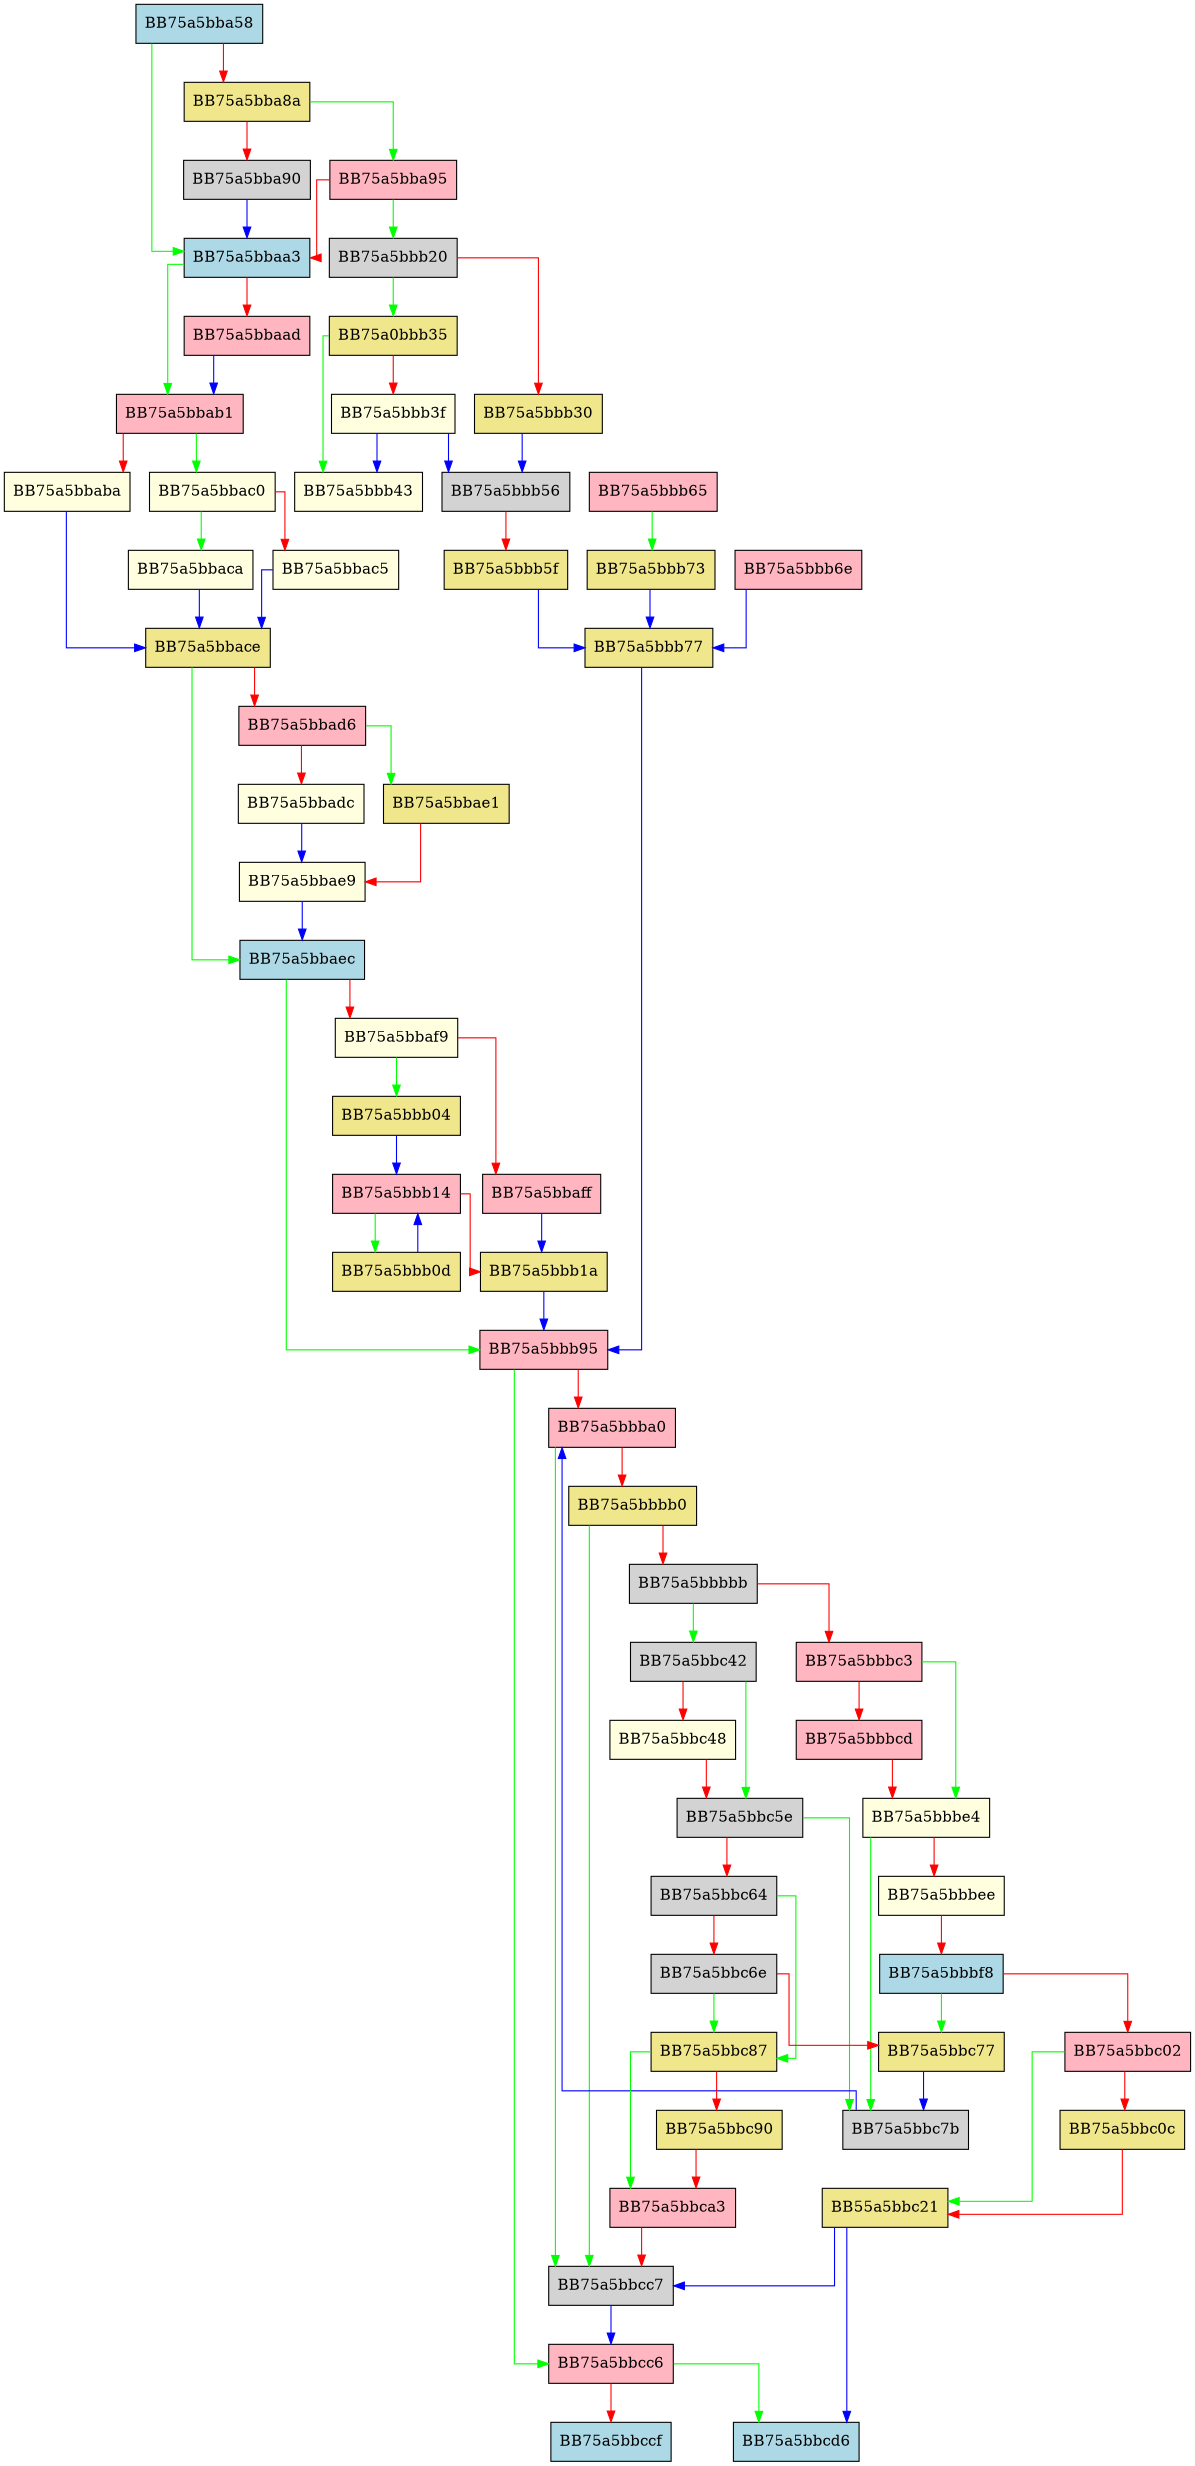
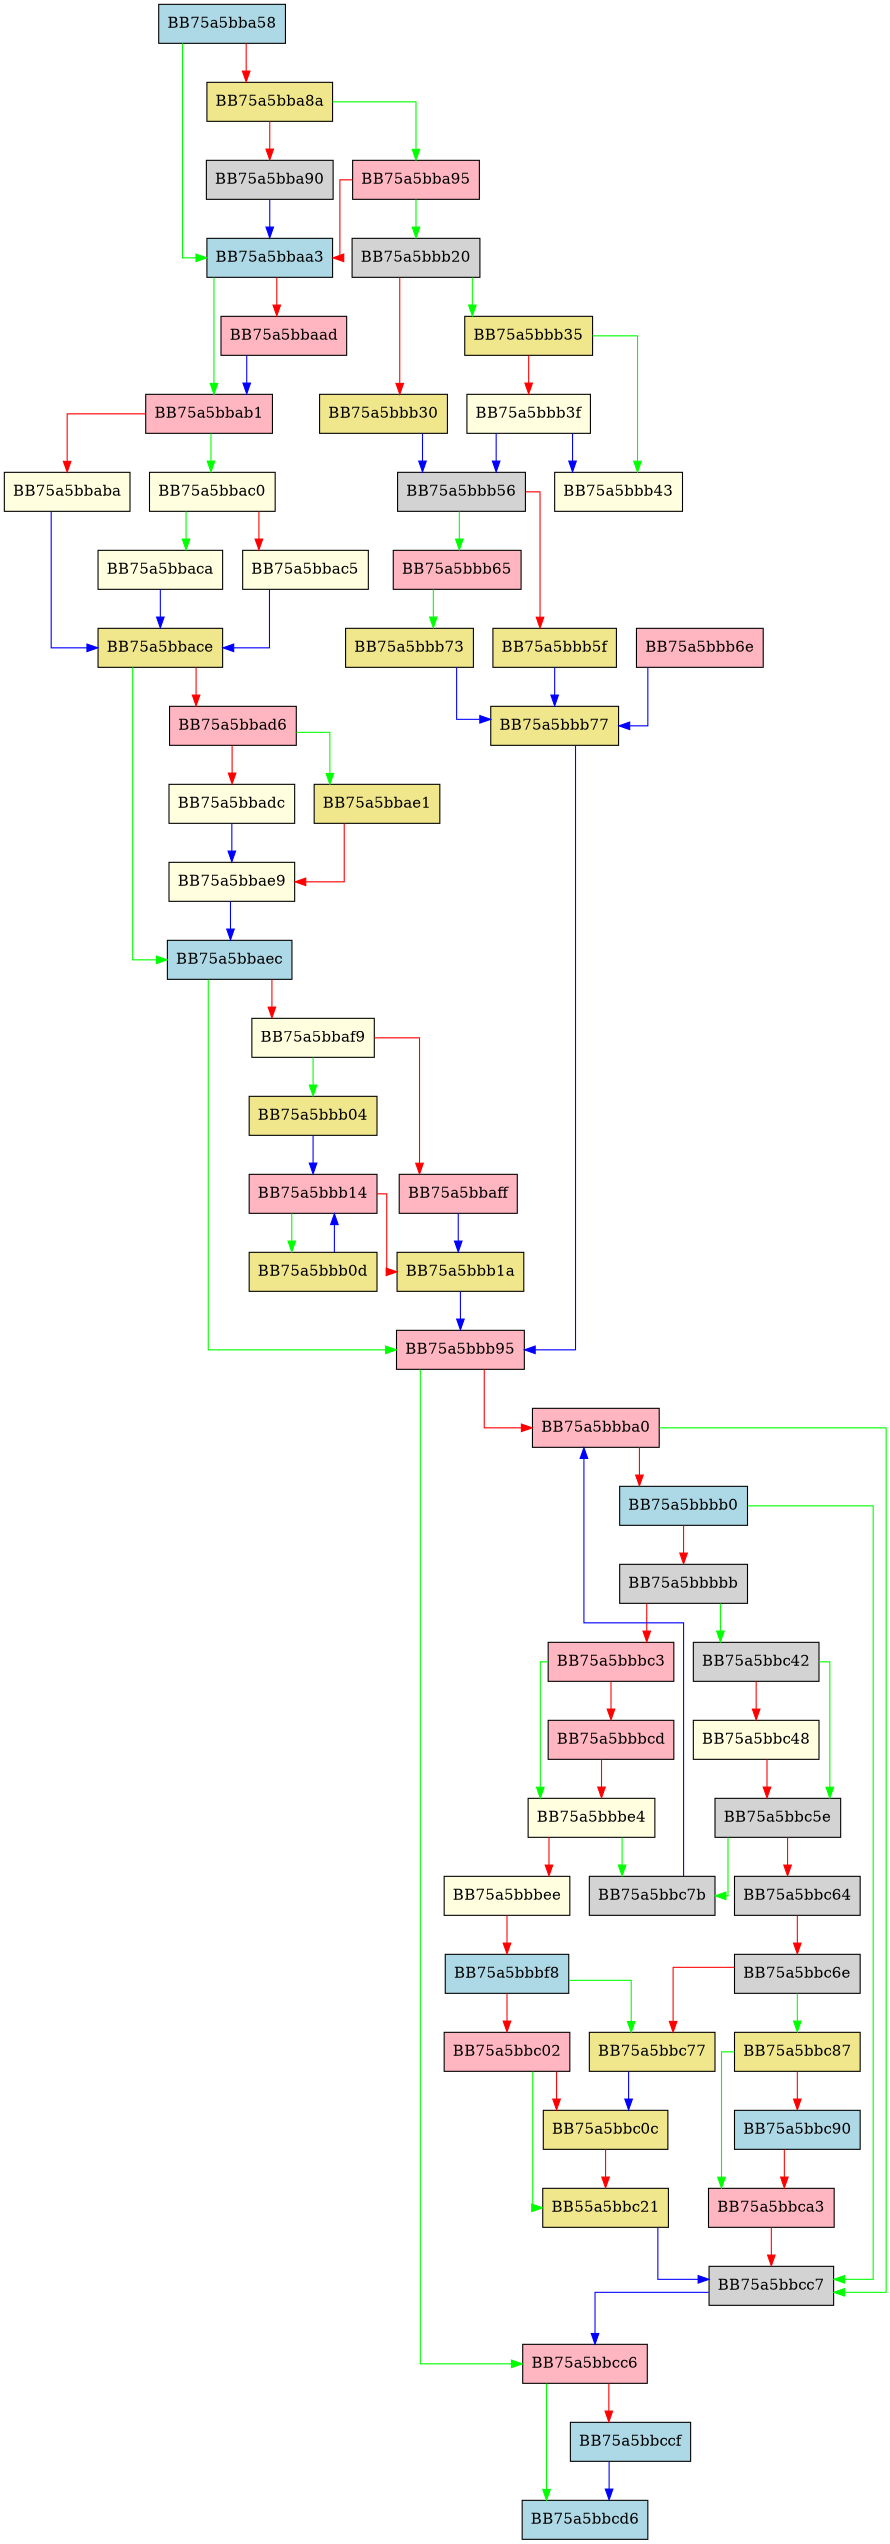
node "BB75a0bbb35": label "BB75a0bbb35" -> "BB75a5bbb35"
edge "BB75a5bbb56" -> "BB75a5bbb65": added
node "BB75a5bbbb0": fillcolor khaki -> lightblue
edge "BB75a5bbc64" -> "BB75a5bbc87": removed
edge "BB75a5bbc77" -> "BB75a5bbc7b": now "BB75a5bbc77" -> "BB75a5bbc0c"
node "BB75a5bbc90": fillcolor khaki -> lightblue
edge "BB55a5bbc21" -> "BB75a5bbcd6": now "BB75a5bbccf" -> "BB75a5bbcd6"
